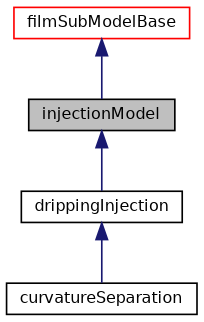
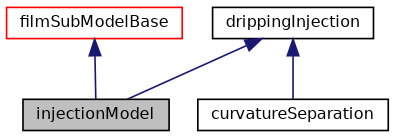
edge "drippingInjection" -> "injectionModel": reversed
